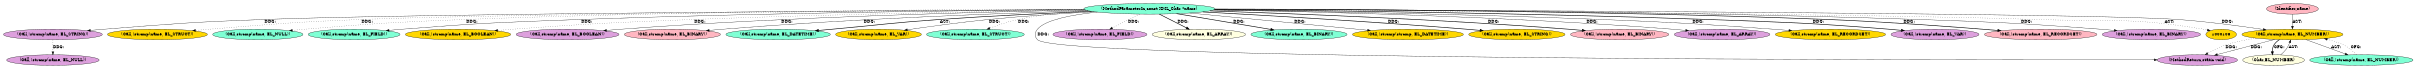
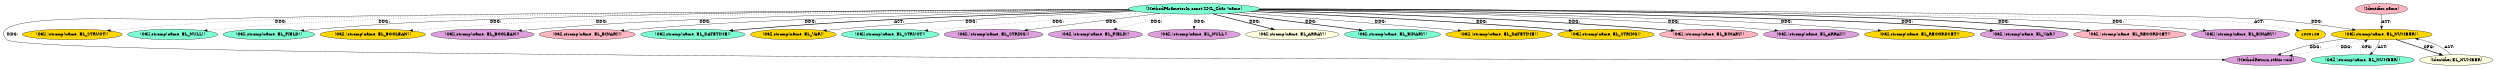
node "(Call,!strcmp(strcmp, EL_DATETIME))": label "(Call,!strcmp(strcmp, EL_DATETIME))" -> "(Call,!strcmp(name, EL_DATETIME))"
edge "(Call,!strcmp(name, EL_STRING))" -> "(Call,!strcmp(name, EL_NULL))": now "(MethodParameterIn,const XML_Char *name)" -> "(Call,!strcmp(name, EL_NULL))"
node "(Char,EL_NUMBER)": label "(Char,EL_NUMBER)" -> "(Identifier,EL_NUMBER)"
